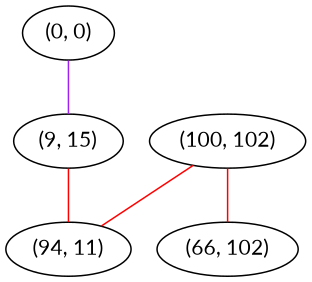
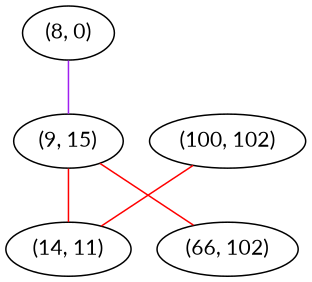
node "(0, 0)": label "(0, 0)" -> "(8, 0)"
edge "(100, 102)" -- "(66, 102)": now "(9, 15)" -- "(66, 102)"
node "(94, 11)": label "(94, 11)" -> "(14, 11)"
